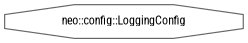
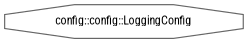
node "neo::config::LoggingConfig": label "neo::config::LoggingConfig" -> "config::config::LoggingConfig"
